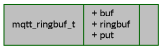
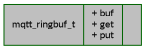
node "mqtt_ringbuf_t": text "+ ringbuf" -> "+ get"
